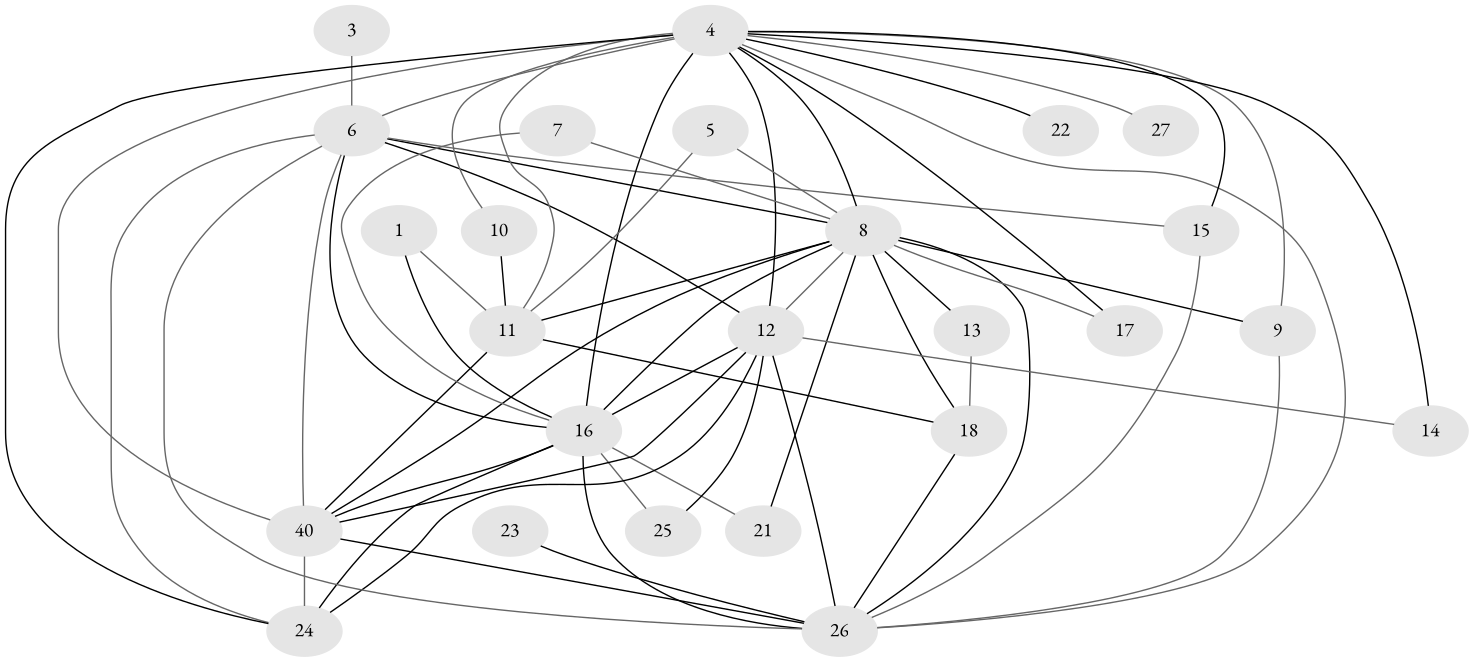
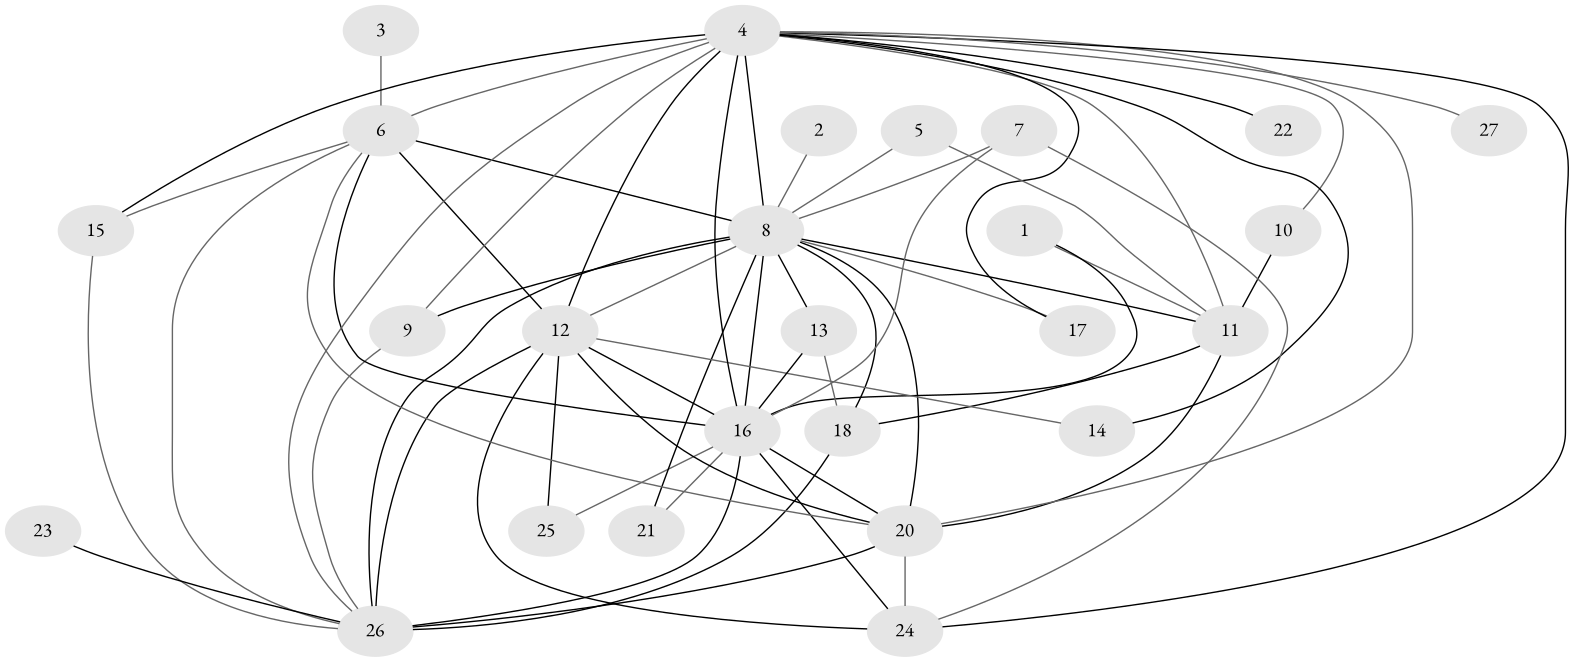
node "2": added
edge "6" -- "24": now "7" -- "24"
edge "13" -- "16": added
node "40": label "40" -> "20"
